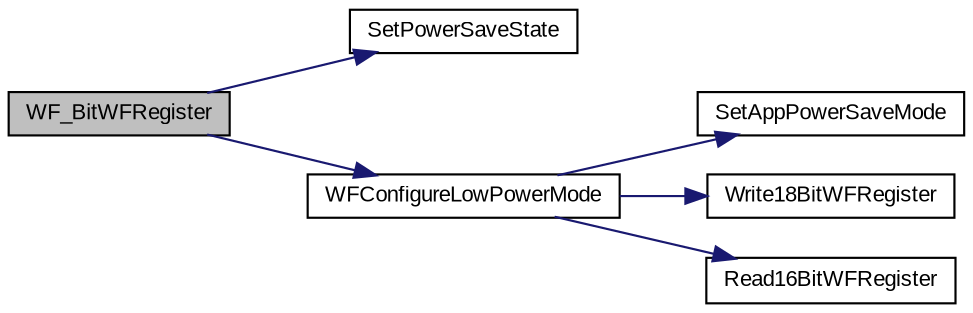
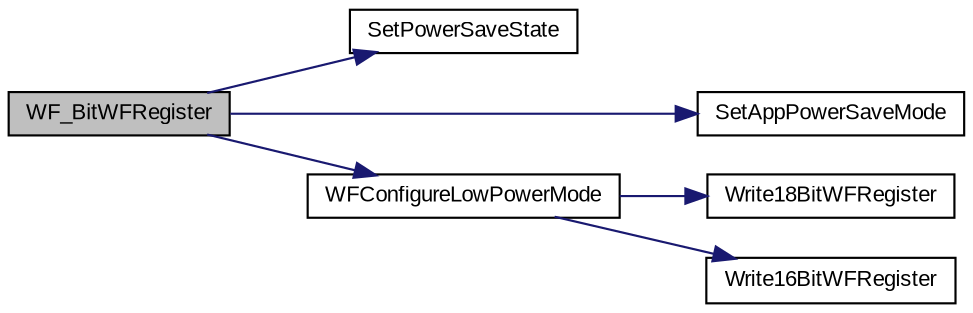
edge "WFConfigureLowPowerMode" -> "SetAppPowerSaveMode": now "WF_BitWFRegister" -> "SetAppPowerSaveMode"
node "Read16BitWFRegister": label "Read16BitWFRegister" -> "Write16BitWFRegister"
